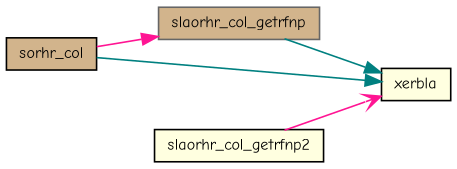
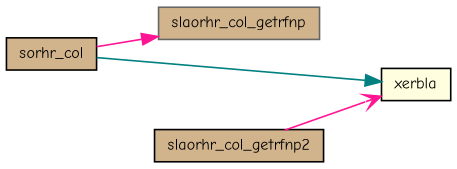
edge "slaorhr_col_getrfnp" -> "xerbla": removed
node "slaorhr_col_getrfnp2": fillcolor lightyellow -> tan
